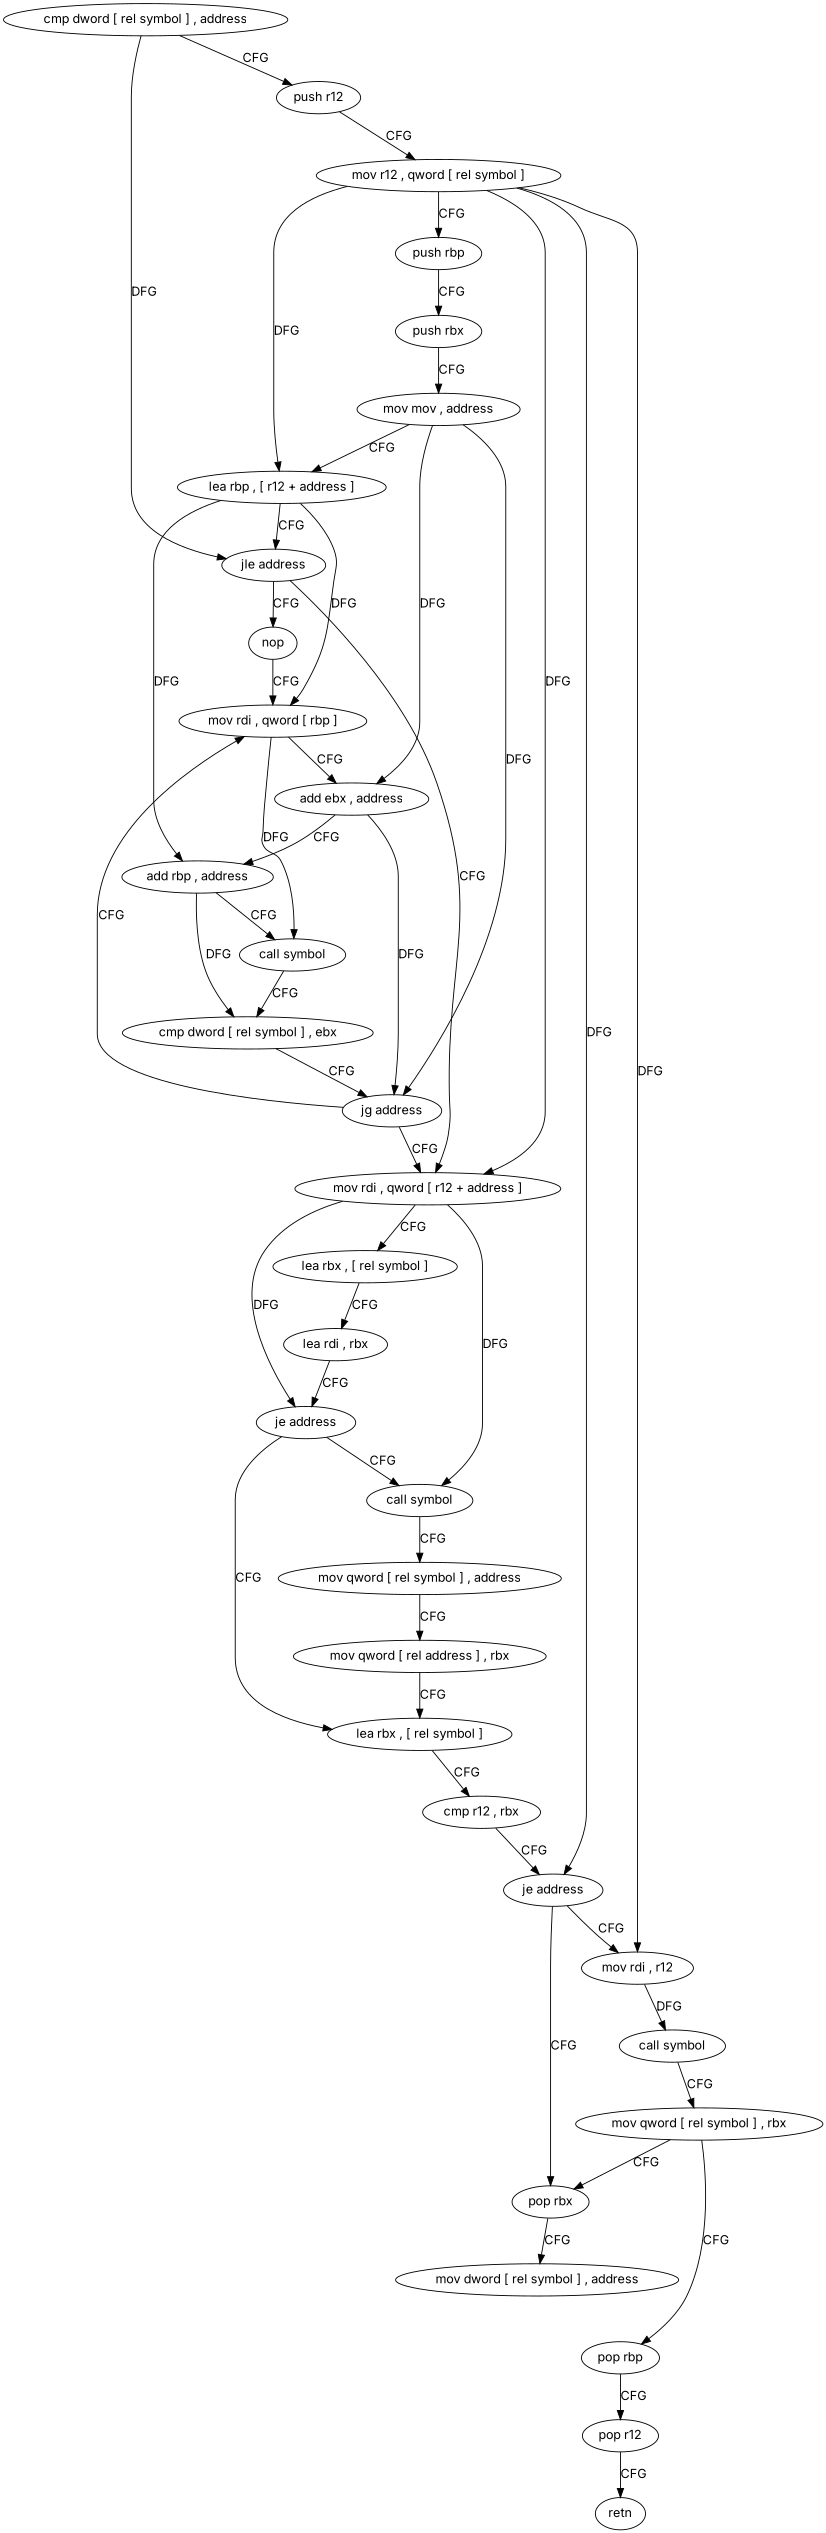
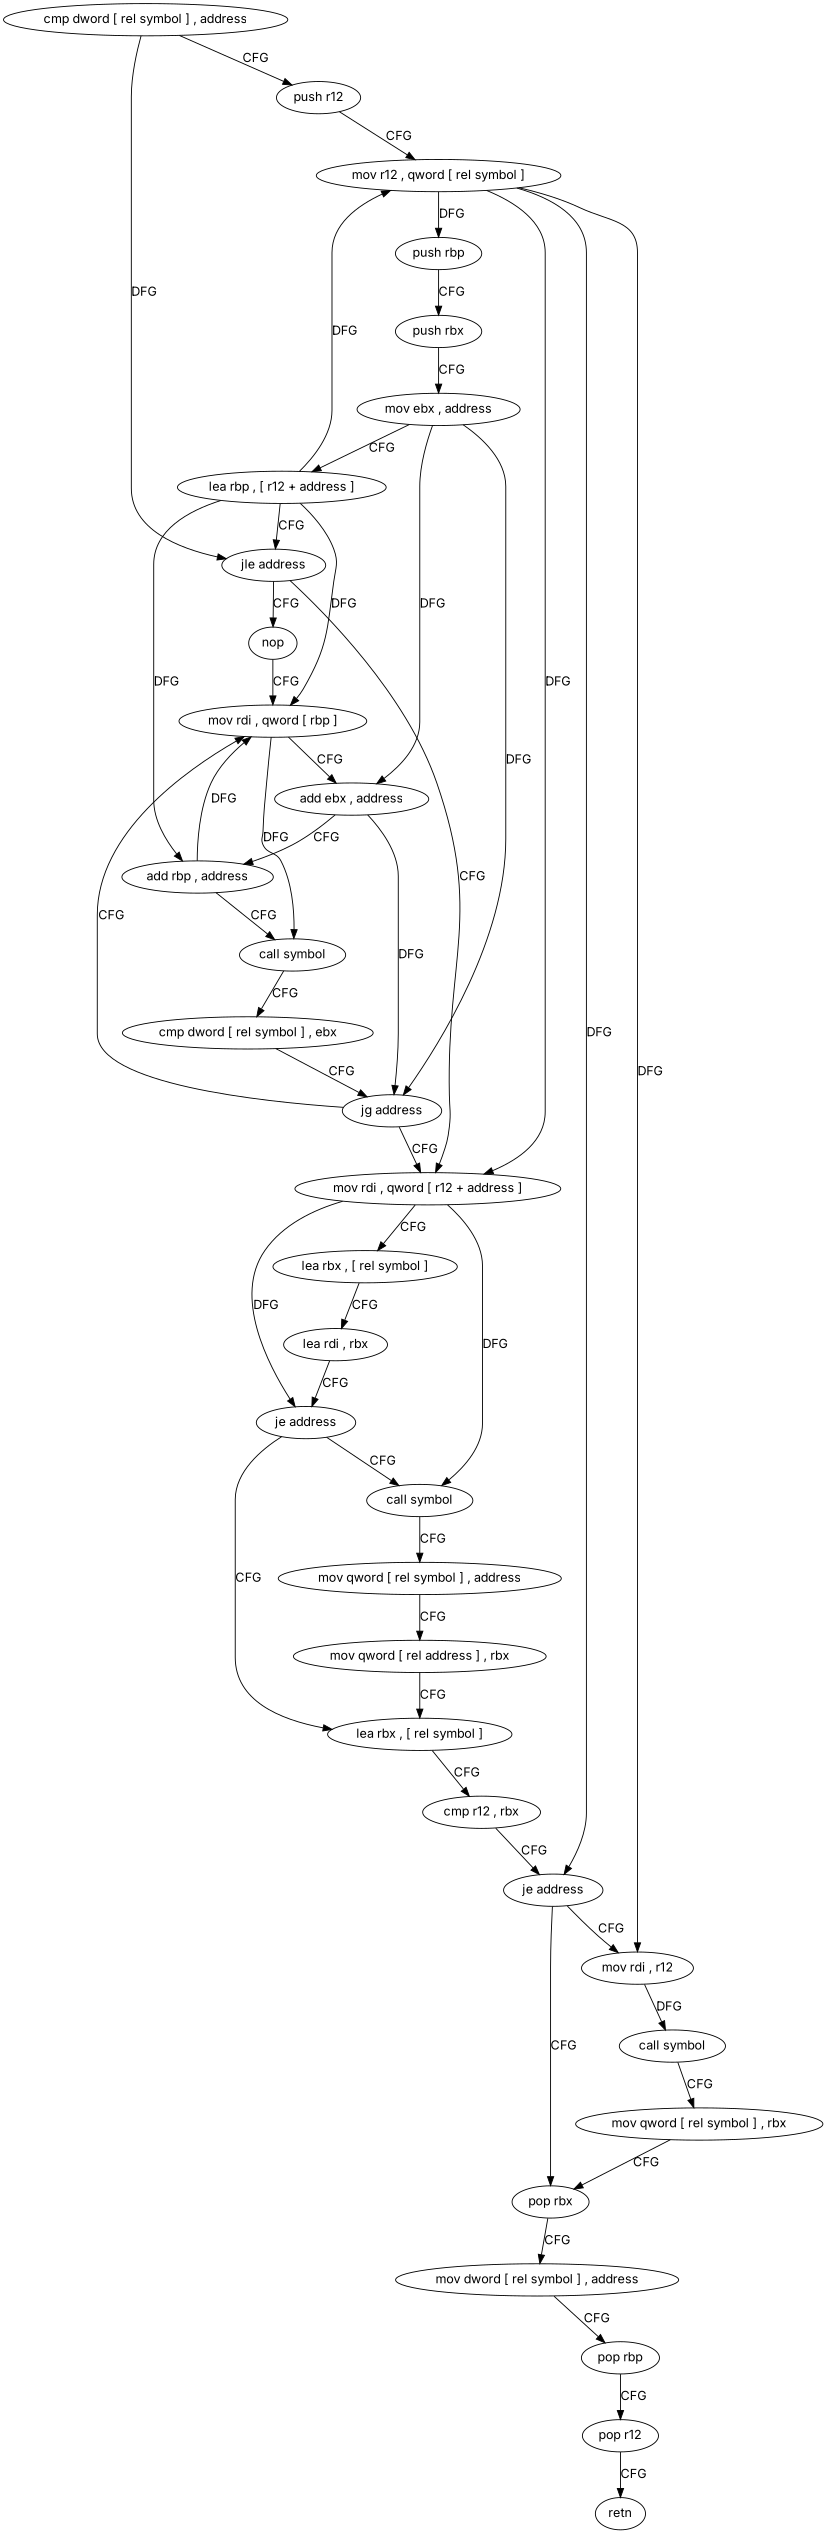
edge "mov r12 , qword [ rel symbol ]" -> "push rbp": label "CFG" -> "DFG"
edge "mov r12 , qword [ rel symbol ]" -> "lea rbp , [ r12 + address ]": reversed
node "mov mov , address": label "mov mov , address" -> "mov ebx , address"
edge "add rbp , address" -> "cmp dword [ rel symbol ] , ebx": now "add rbp , address" -> "mov rdi , qword [ rbp ]"
edge "mov qword [ rel symbol ] , rbx" -> "pop rbp": now "mov dword [ rel symbol ] , address" -> "pop rbp"
